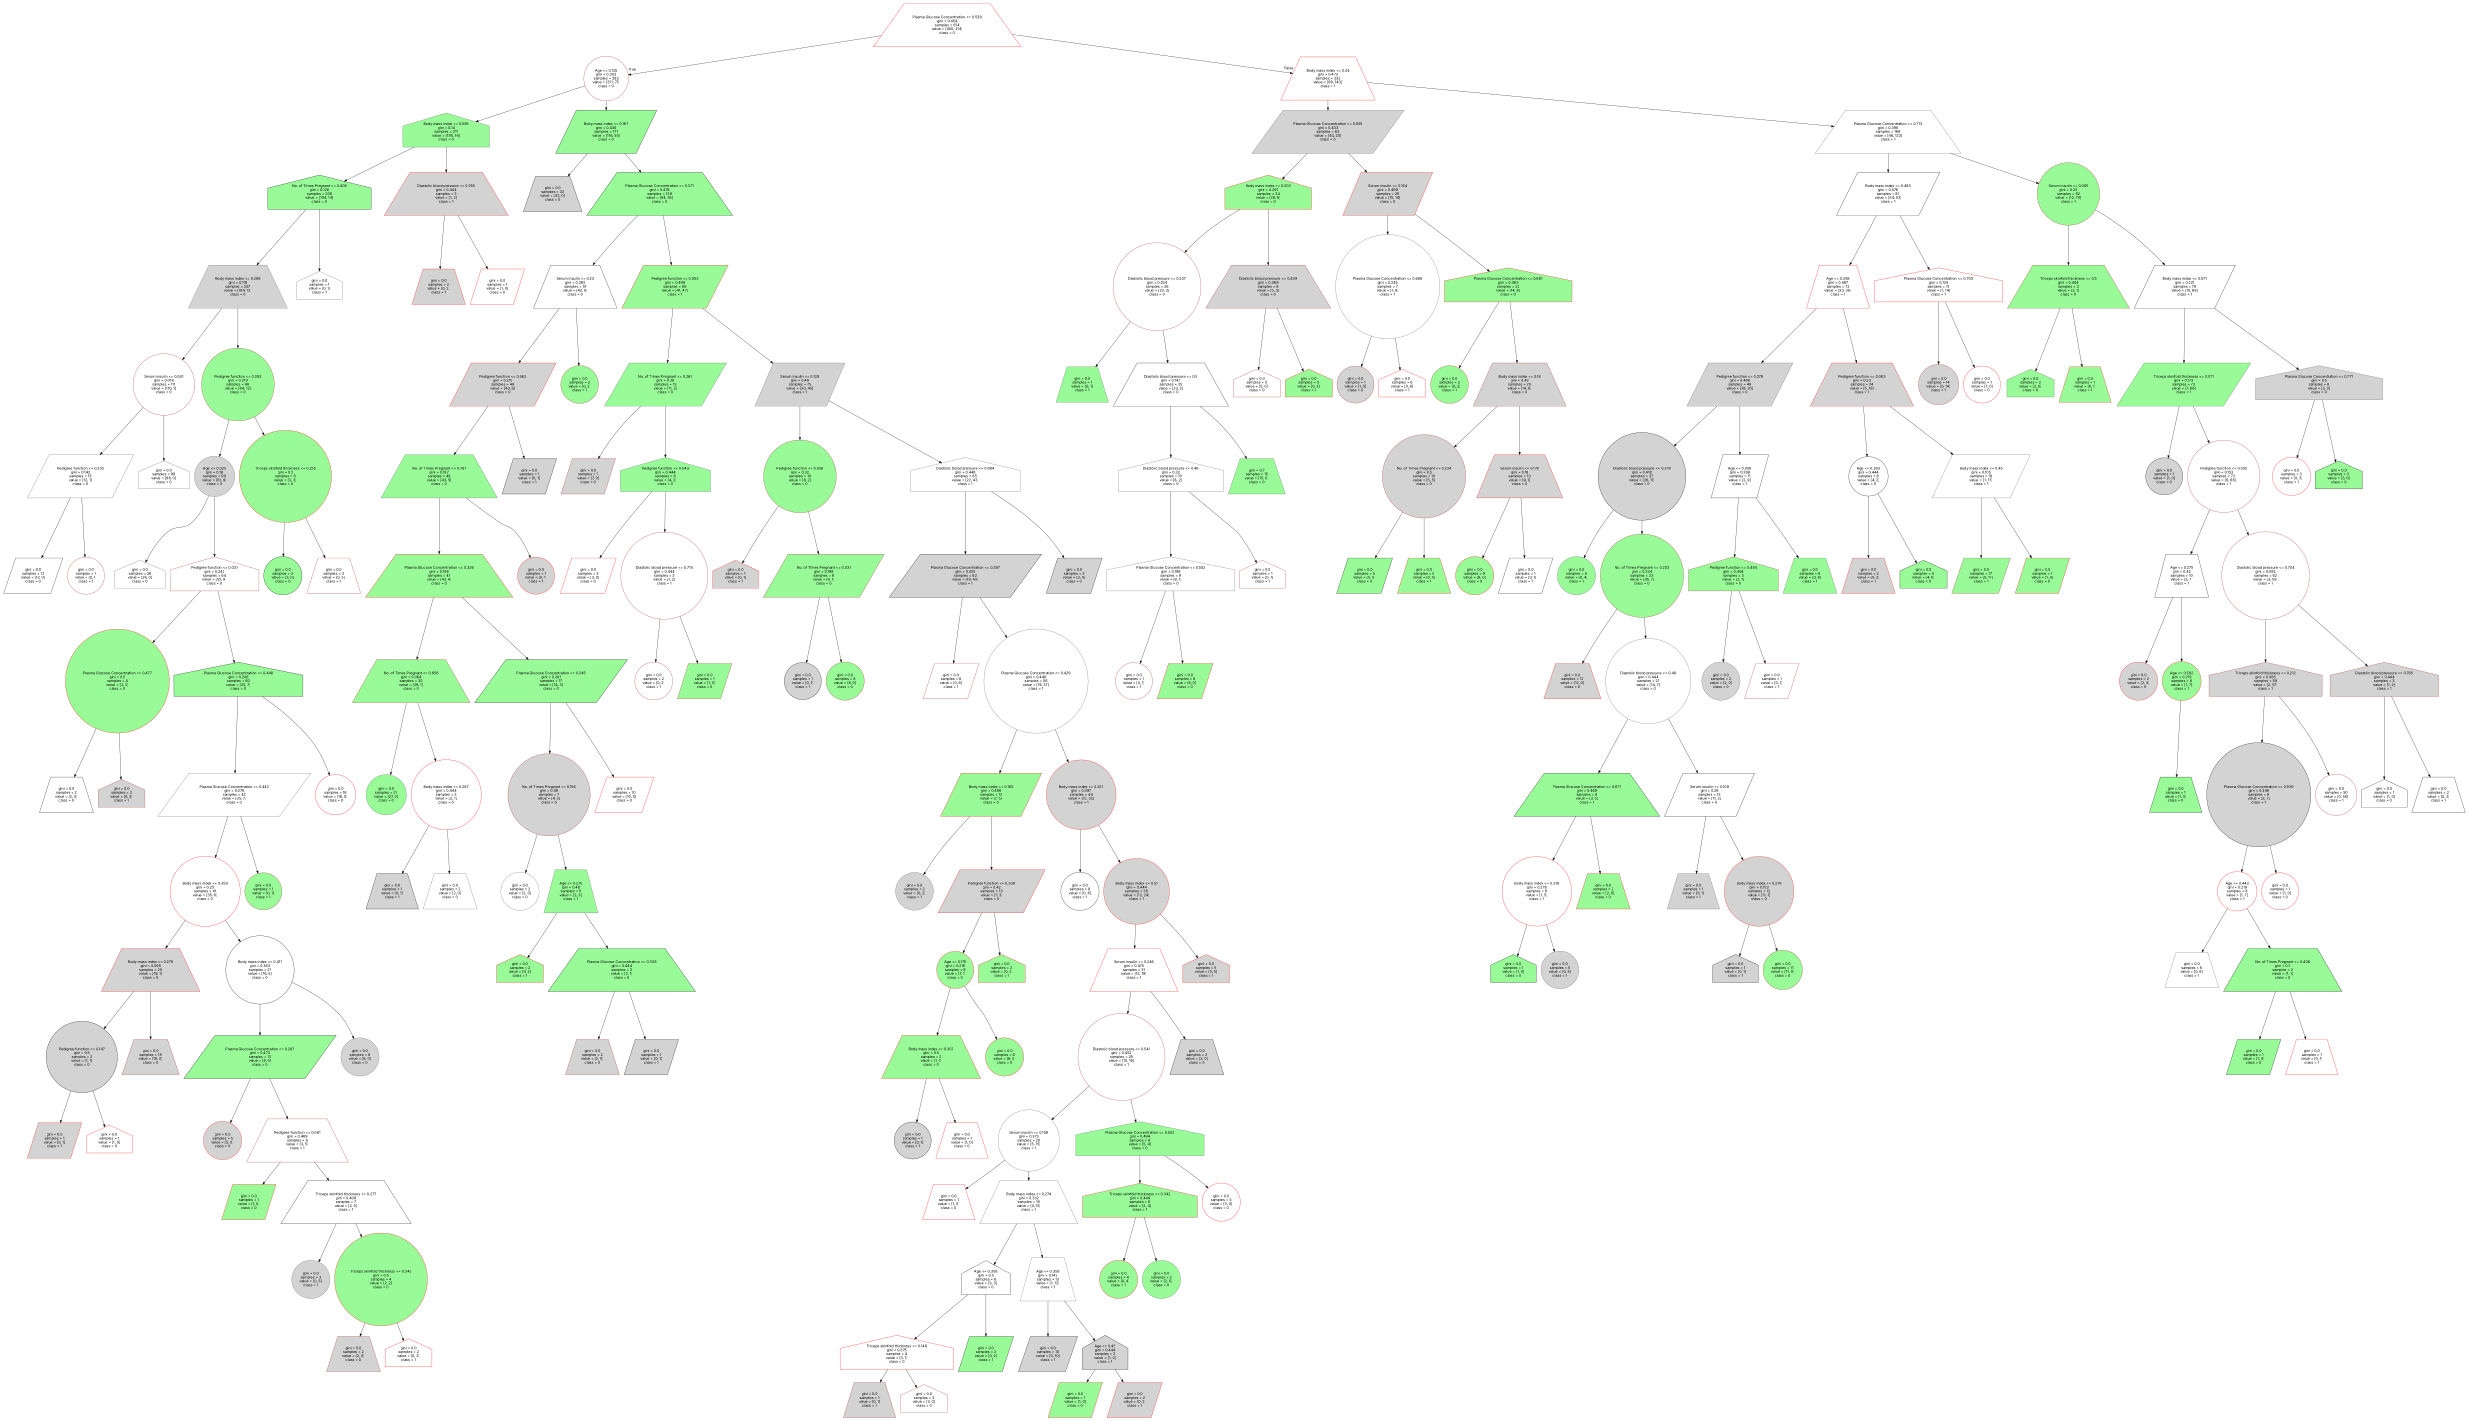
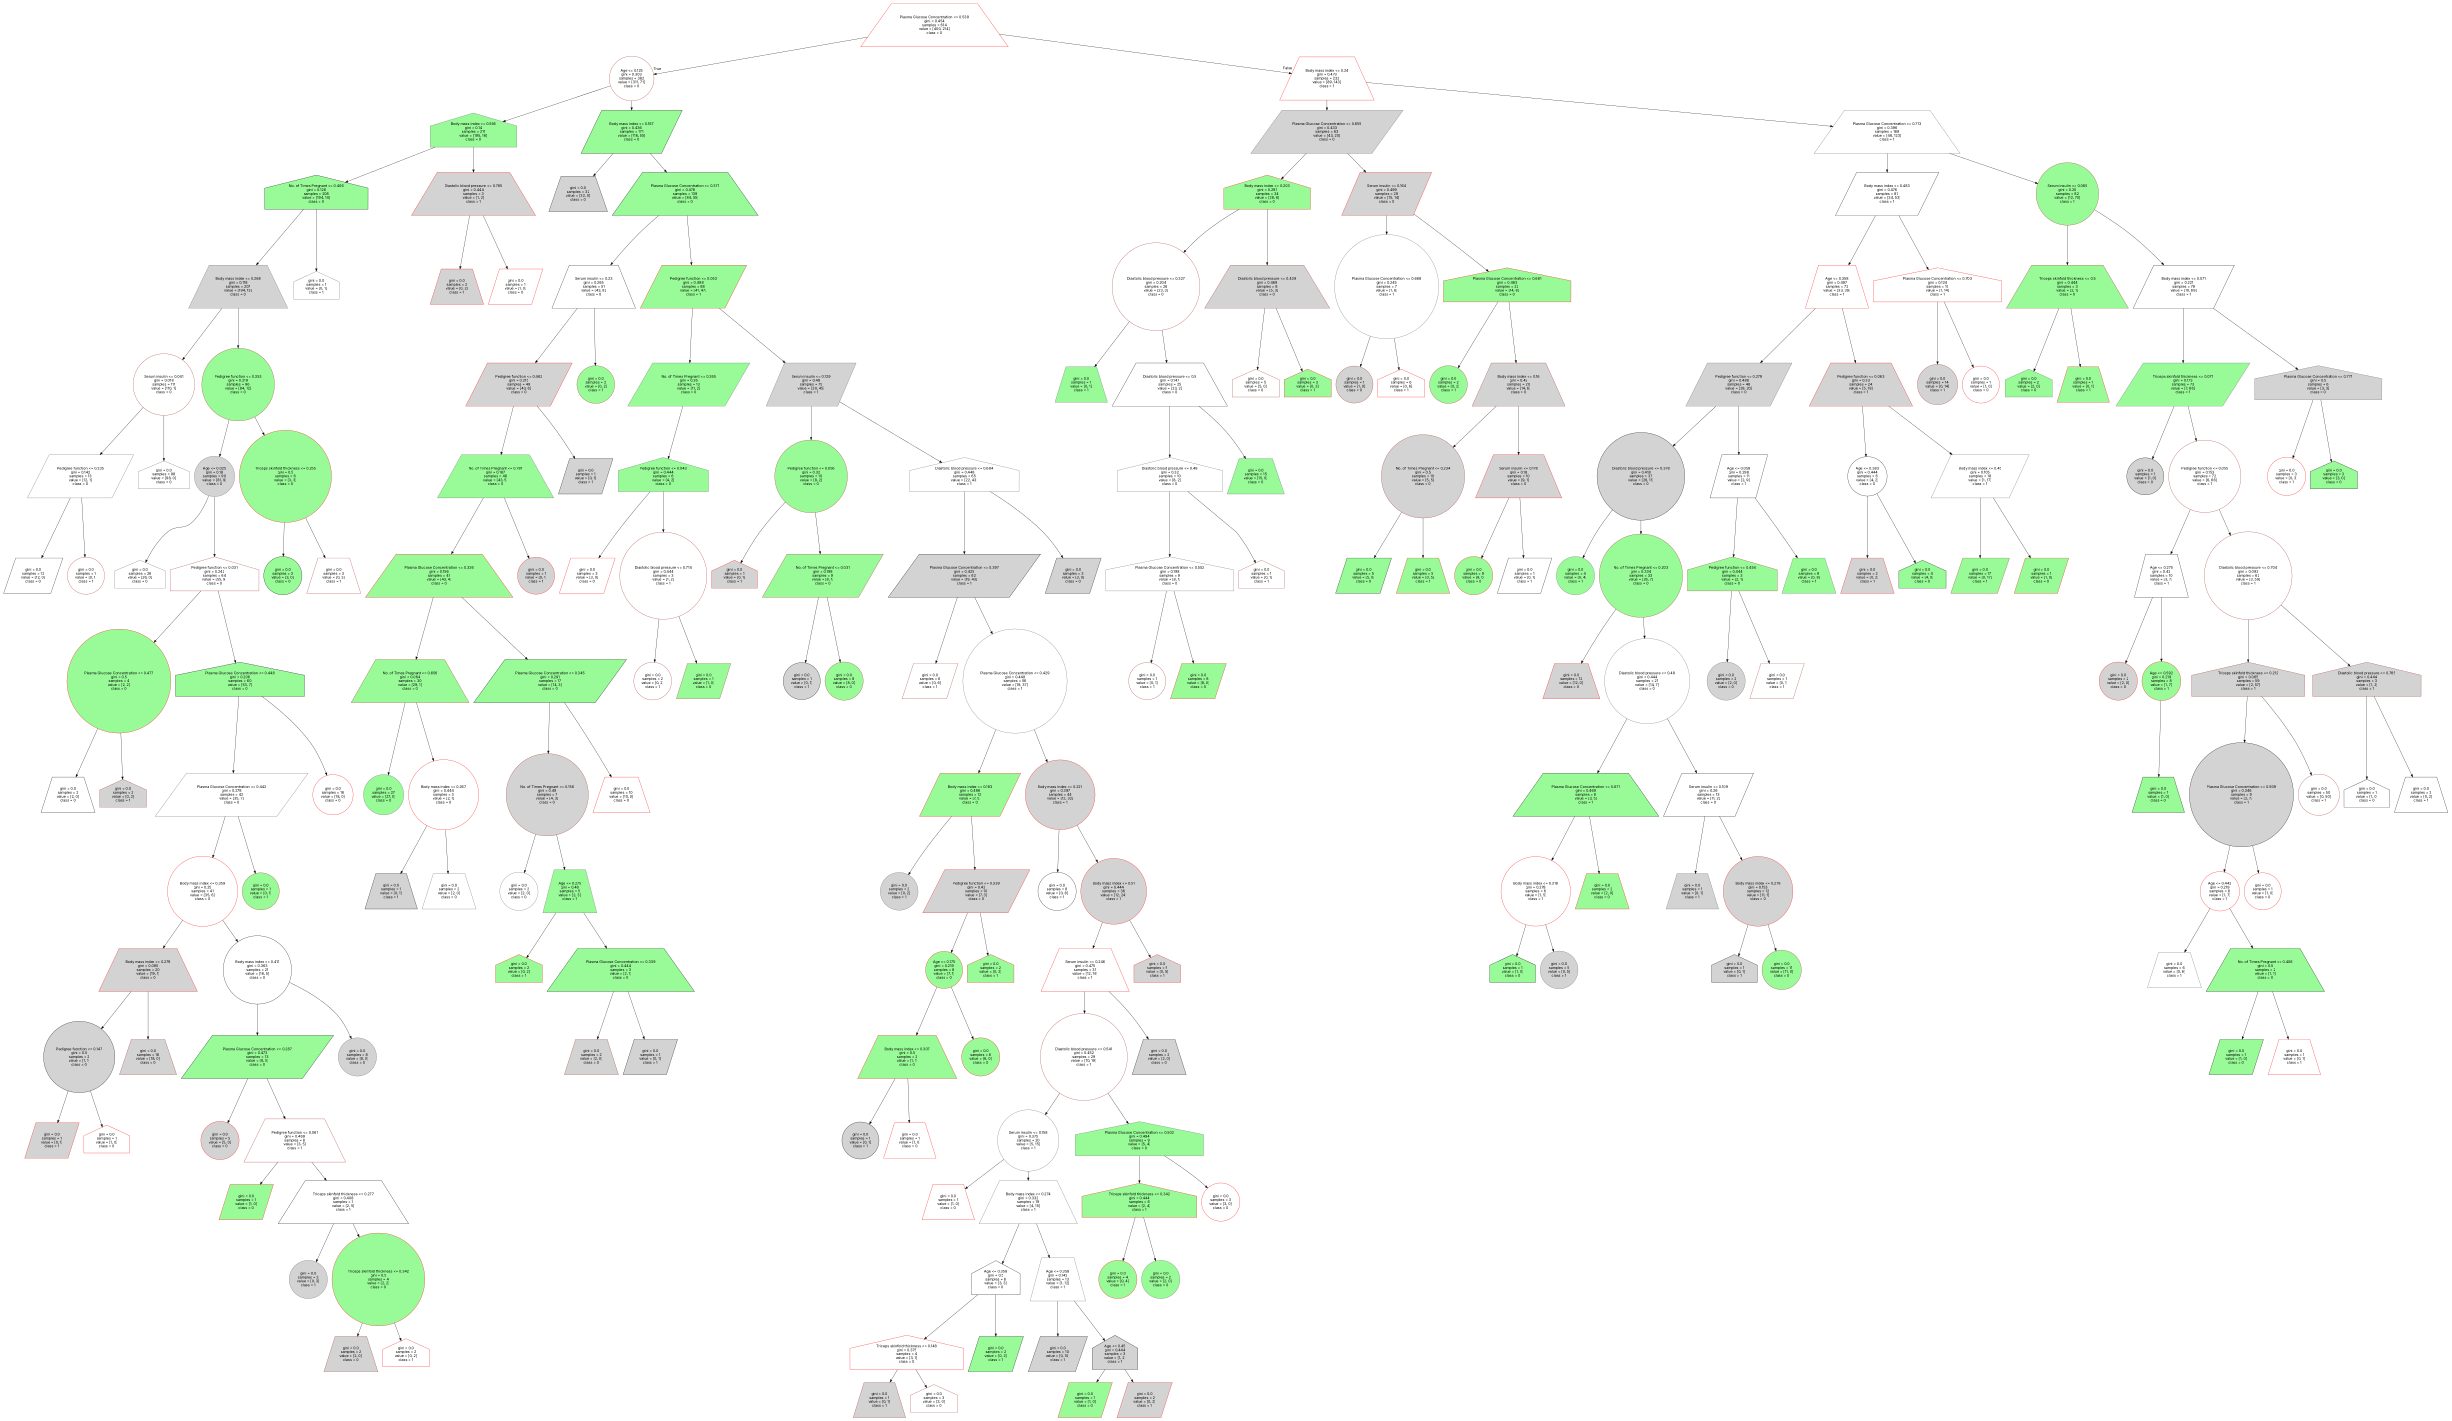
node "gini = 0.0 samples = 7 value = [7, 0] class = 0": removed
node "gini = 0.7 samples = 15 value = [15, 0] class = 0": label "gini = 0.7 samples = 15 value = [15, 0] class = 0" -> "gini = 0.0 samples = 15 value = [15, 0] class = 0"
node "gini = 0.0 samples = 10 value = [10, 0] class = 0": shape parallelogram -> trapezium
